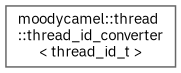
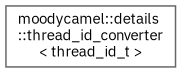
node "moodycamel::thread ::thread_id_converter < thread_id_t >": label "moodycamel::thread ::thread_id_converter < thread_id_t >" -> "moodycamel::details ::thread_id_converter < thread_id_t >"
